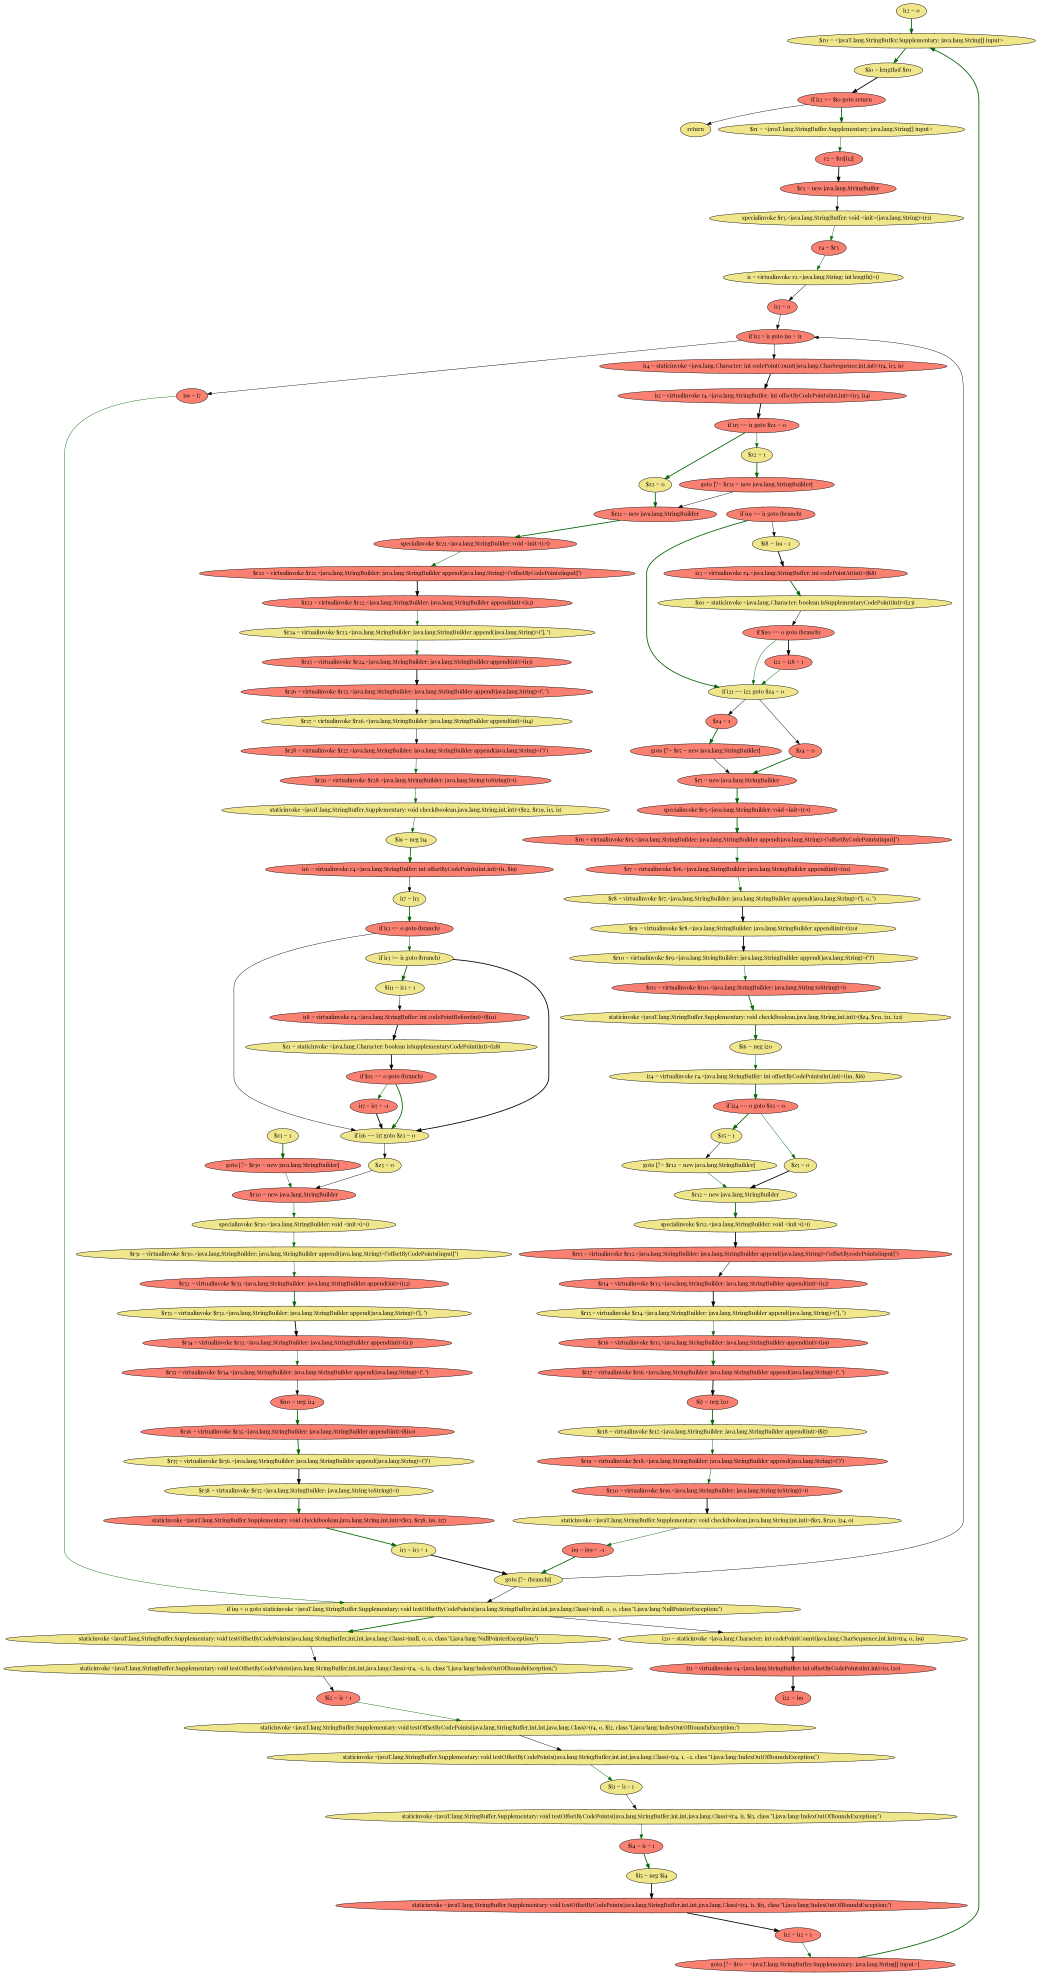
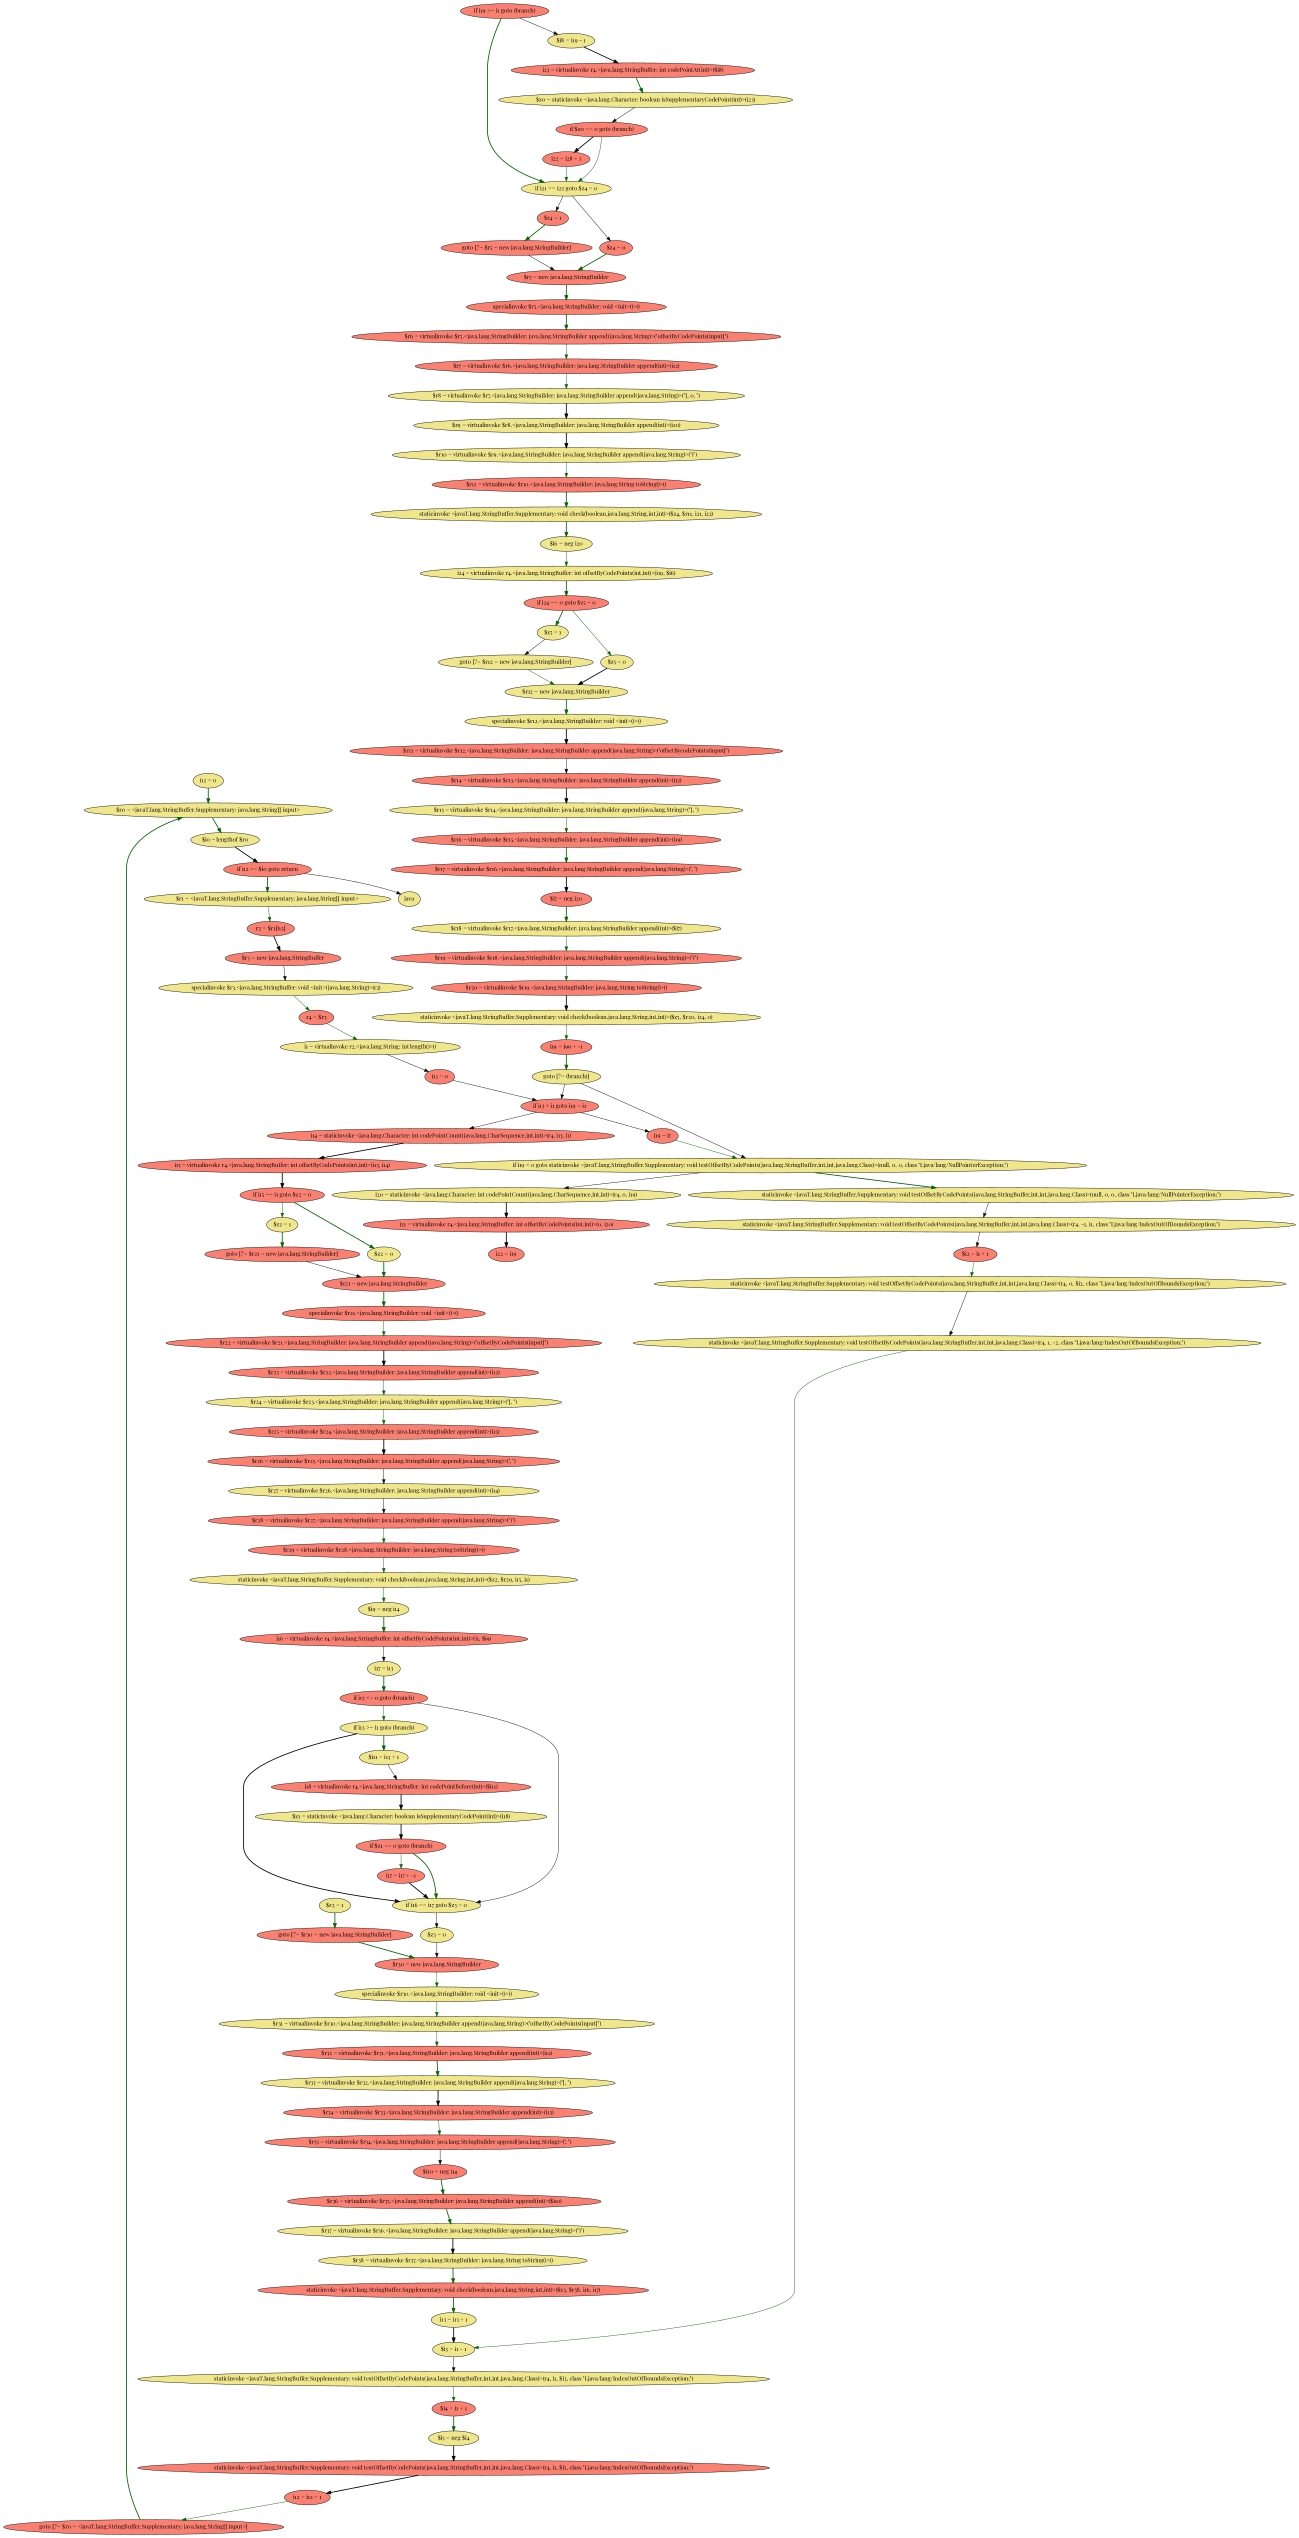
node "return": label "return" -> "java"
edge "goto [?= $r30 = new java.lang.StringBuilder]" -> "$r30 = new java.lang.StringBuilder": style solid -> bold
edge "i13 = i13 + 1" -> "goto [?= (branch)]": now "i13 = i13 + 1" -> "$i3 = i1 - 1"
